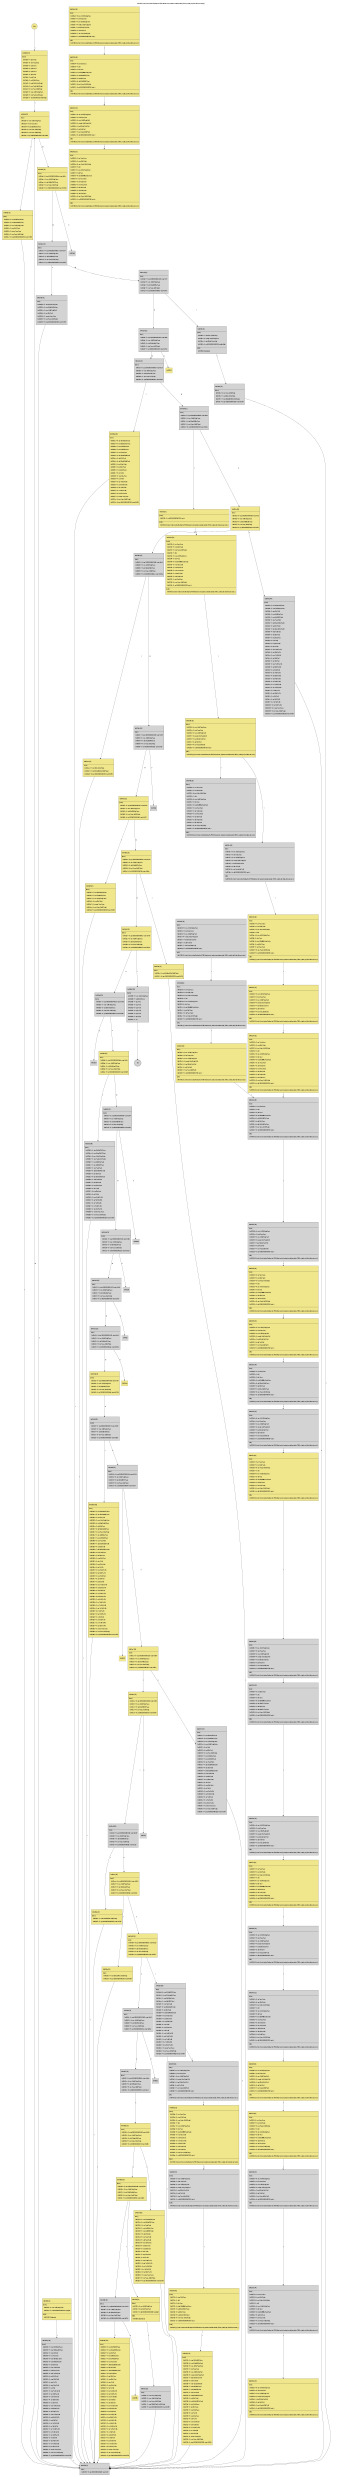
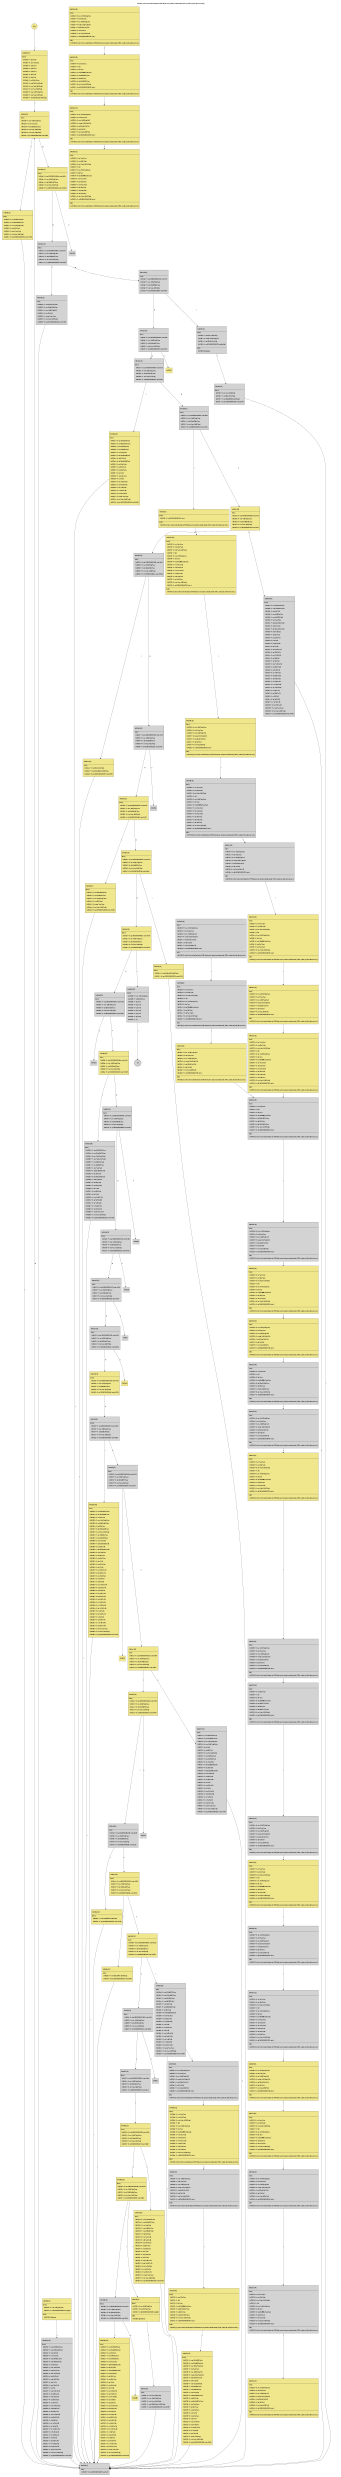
edge "0x402164 [36]" -> "0x4021bc [36]": now "0x402188 [52]" -> "0x4021bc [36]"
